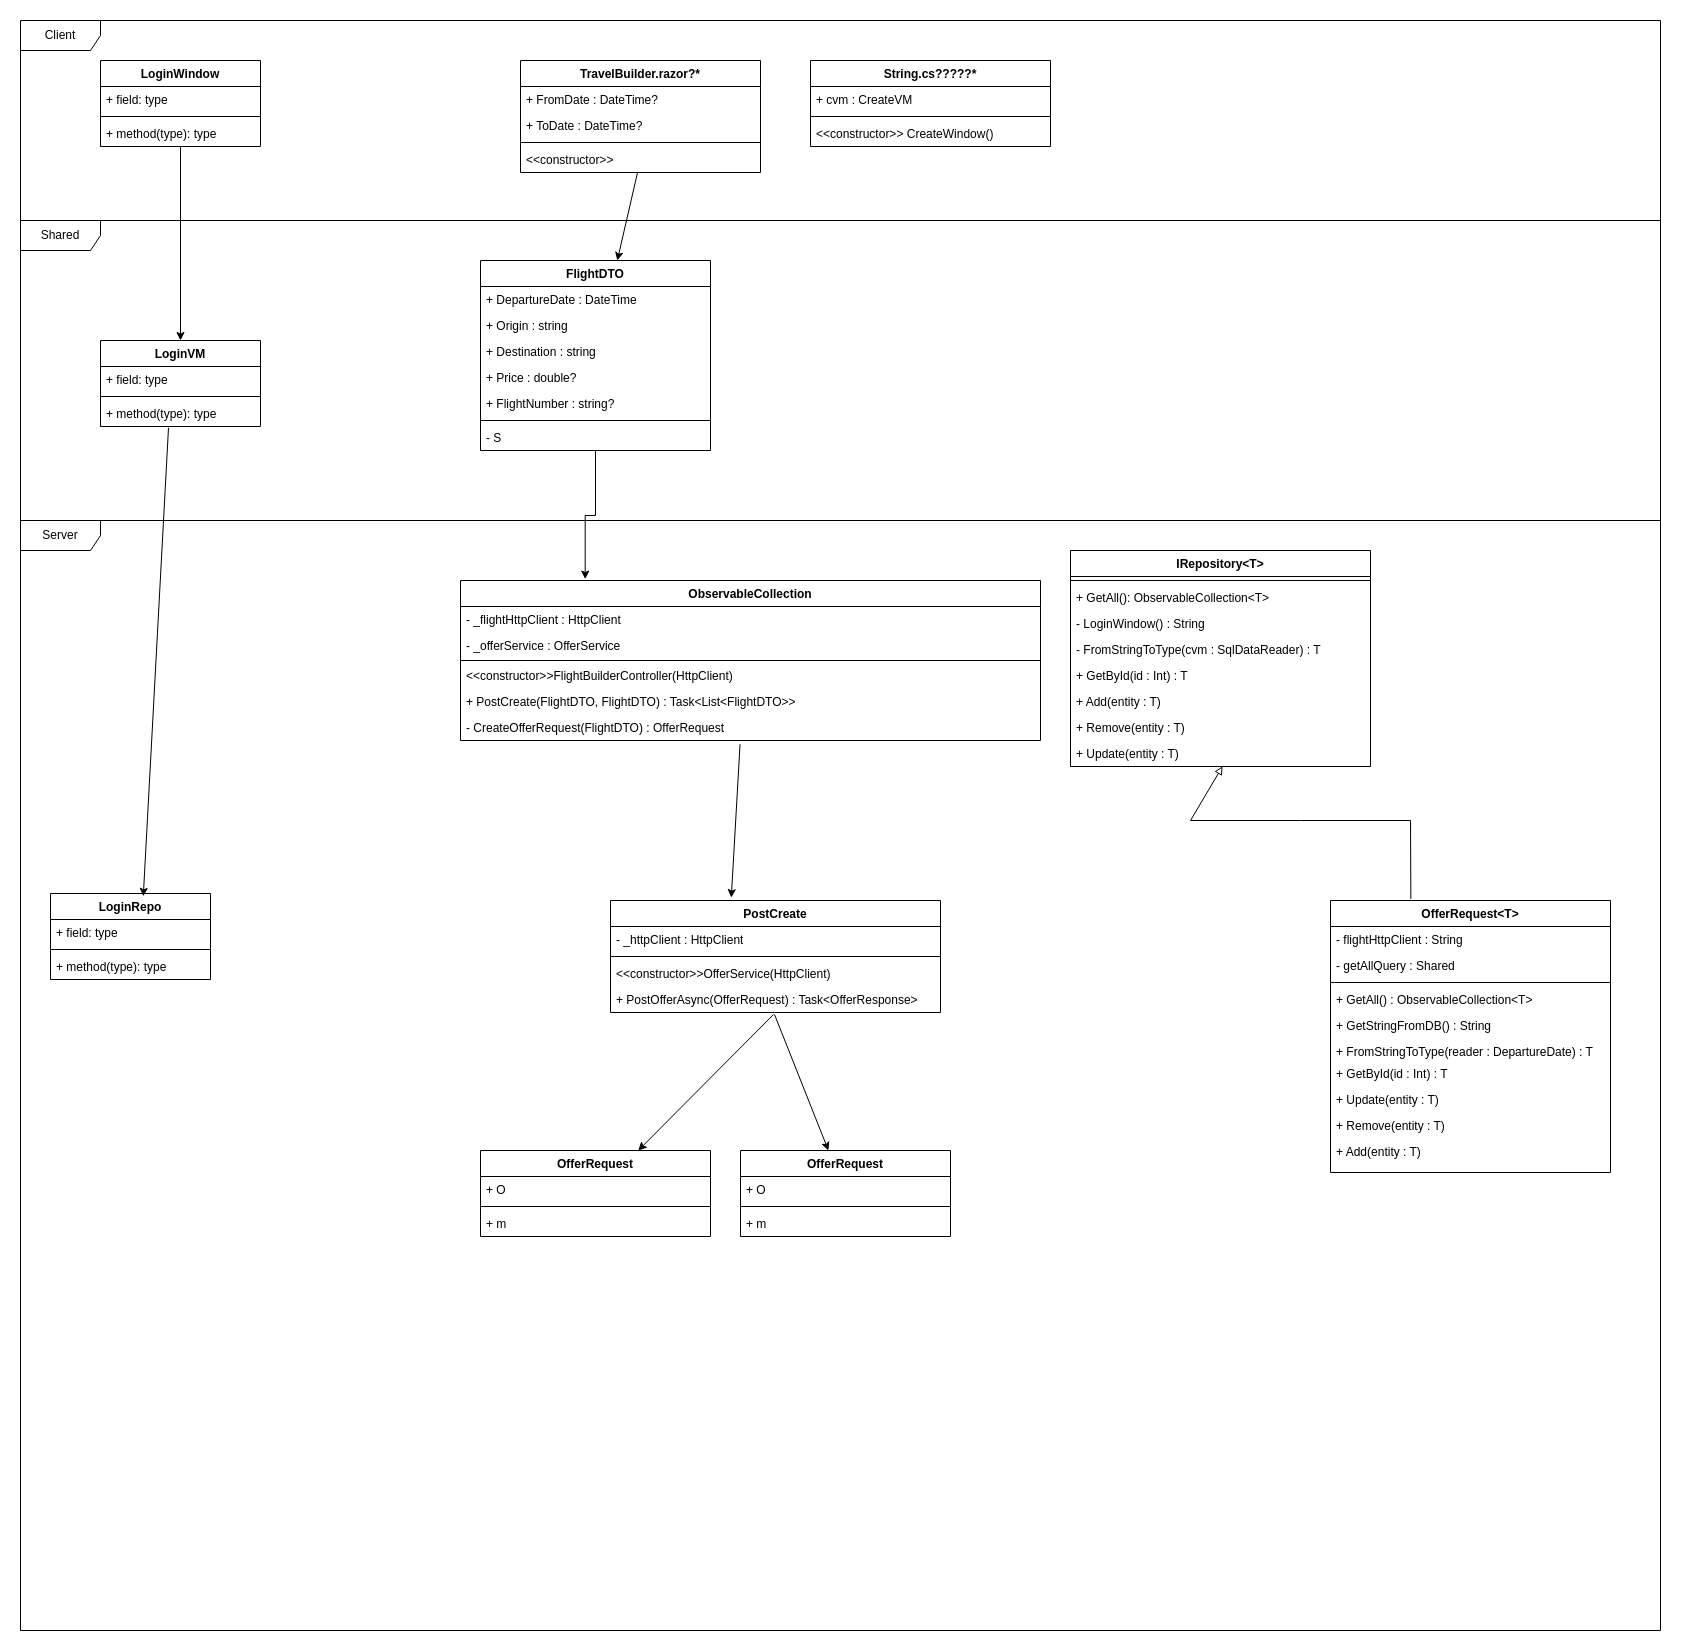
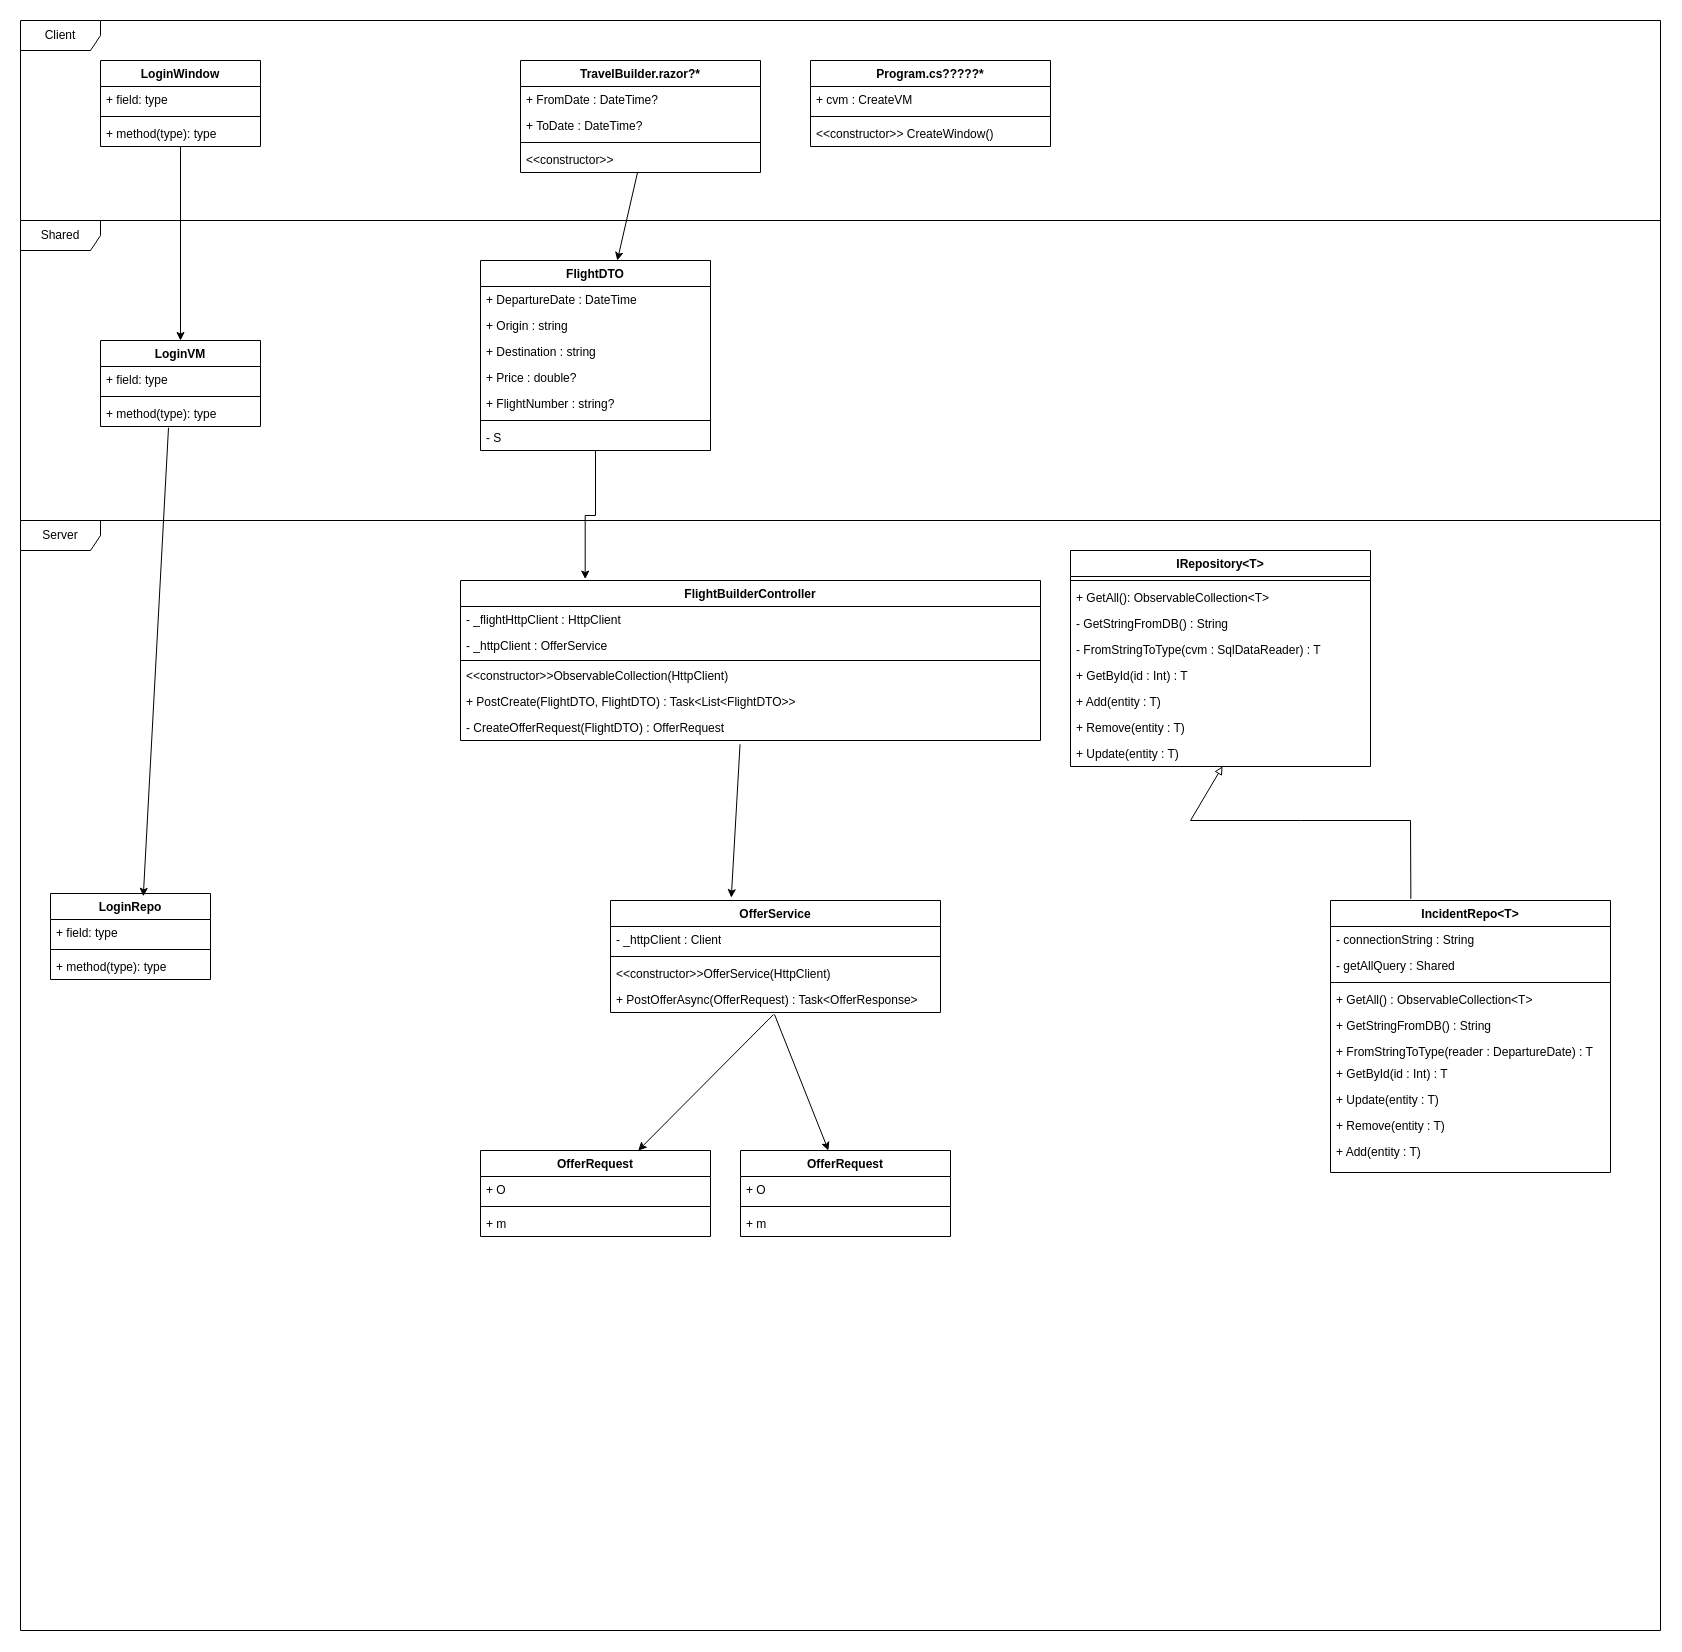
node "String.cs?????*": label "String.cs?????*" -> "Program.cs?????*"
node "ObservableCollection": label "ObservableCollection" -> "FlightBuilderController"
node "- LoginWindow() : String": label "- LoginWindow() : String" -> "- GetStringFromDB() : String"
node "- _offerService : OfferService": label "- _offerService : OfferService" -> "- _httpClient : OfferService"
node "<<constructor>>FlightBuilderController(HttpClient)": label "<<constructor>>FlightBuilderController(HttpClient)" -> "<<constructor>>ObservableCollection(HttpClient)"
node "PostCreate": label "PostCreate" -> "OfferService"
node "OfferRequest<T>": label "OfferRequest<T>" -> "IncidentRepo<T>"
node "- _httpClient : HttpClient": label "- _httpClient : HttpClient" -> "- _httpClient : Client"
node "- flightHttpClient : String": label "- flightHttpClient : String" -> "- connectionString : String"
